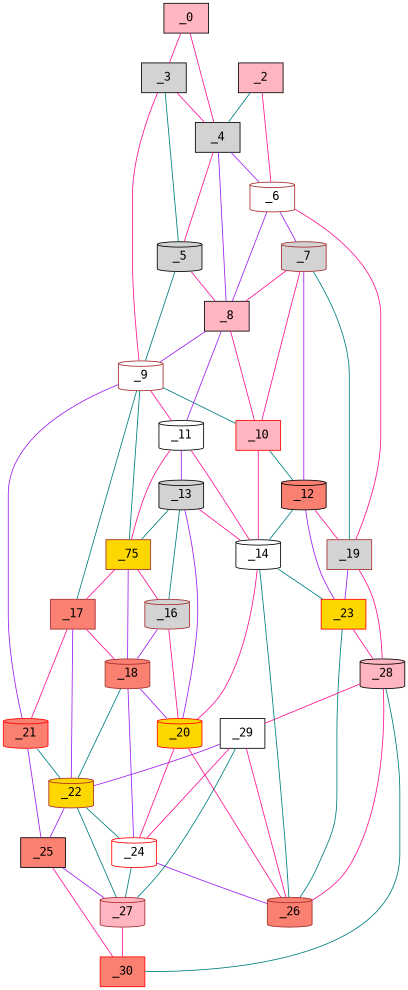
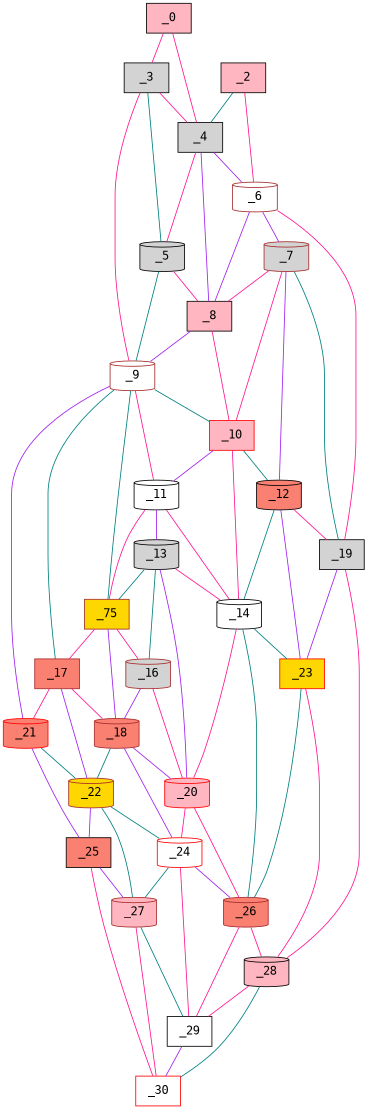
edge "_8" -- "_11": now "_10" -- "_11"
node "_19": color brown -> black
node "_20": fillcolor gold -> lightpink
edge "_29" -- "_22": now "_29" -- "_30"
node "_30": fillcolor salmon -> white
